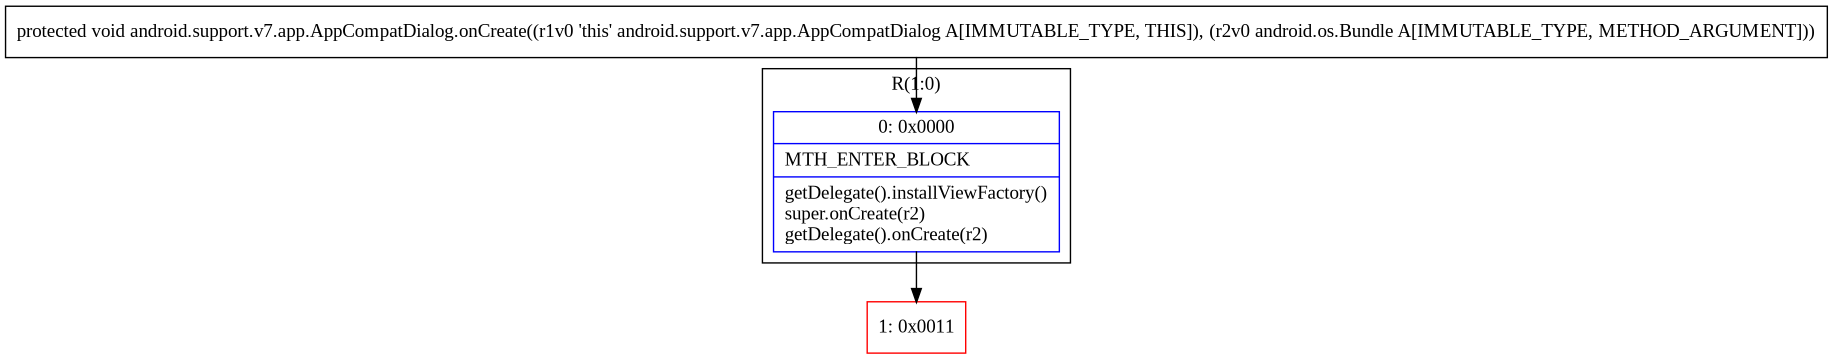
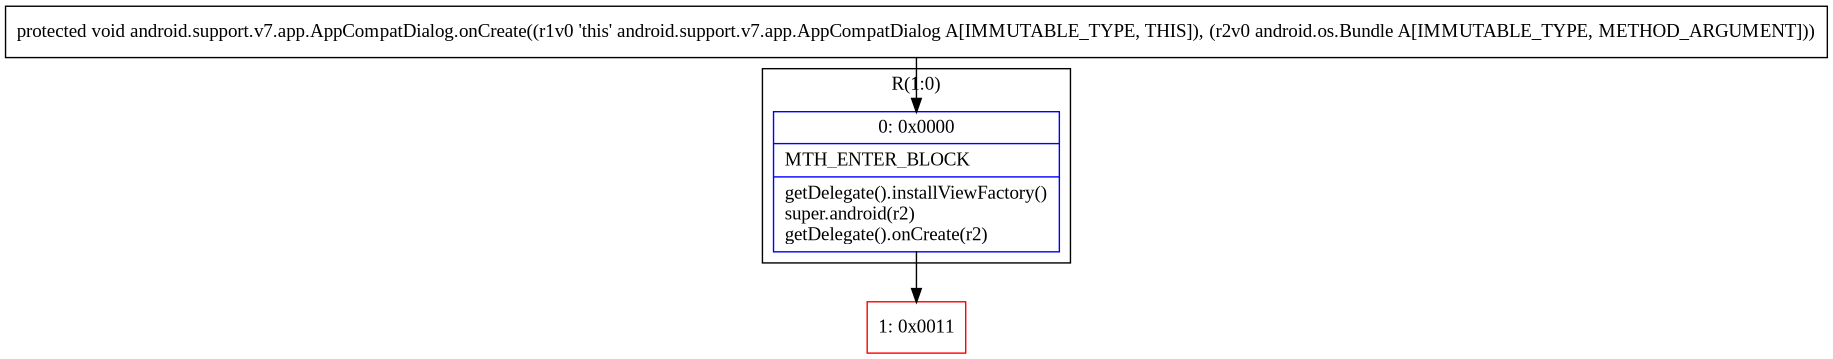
node "0: 0x0000": text "super.onCreate(r2)" -> "super.android(r2)"
